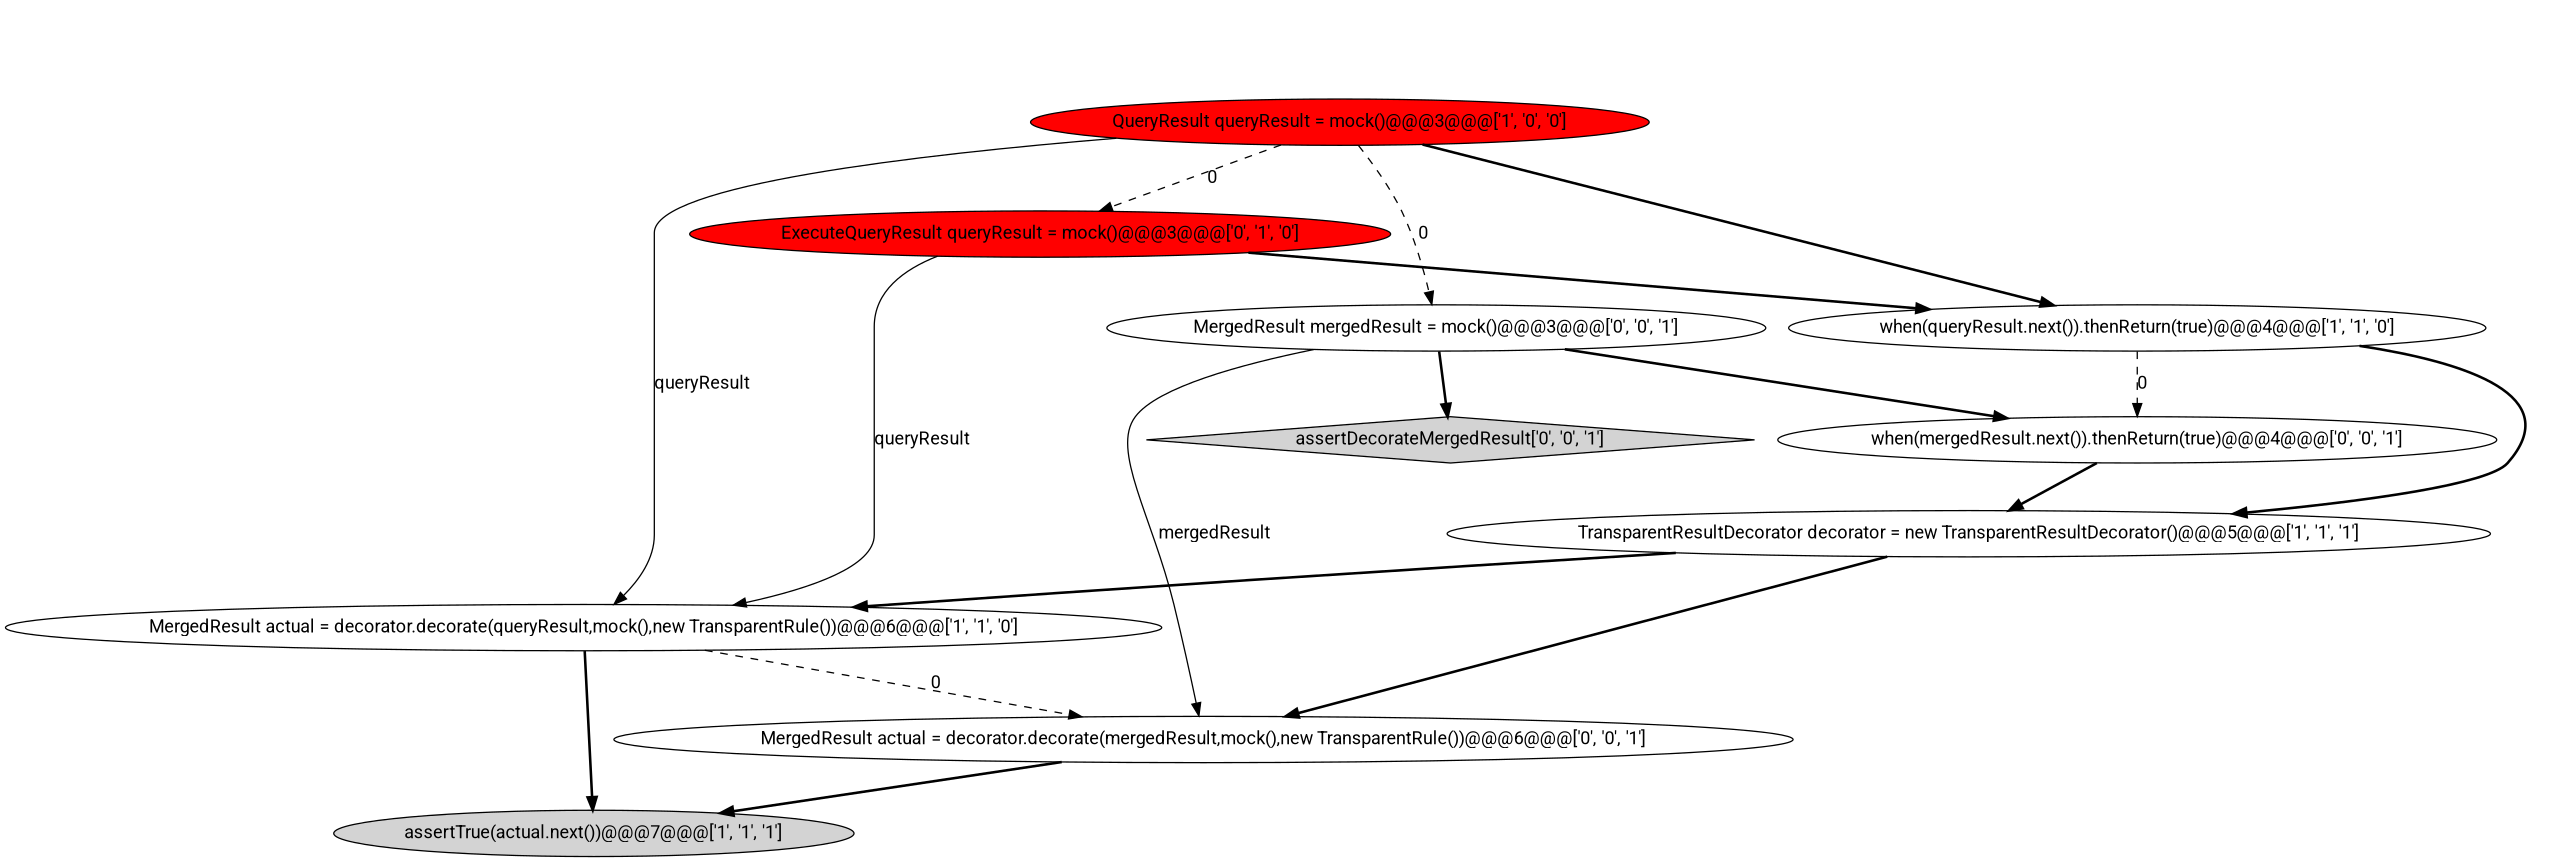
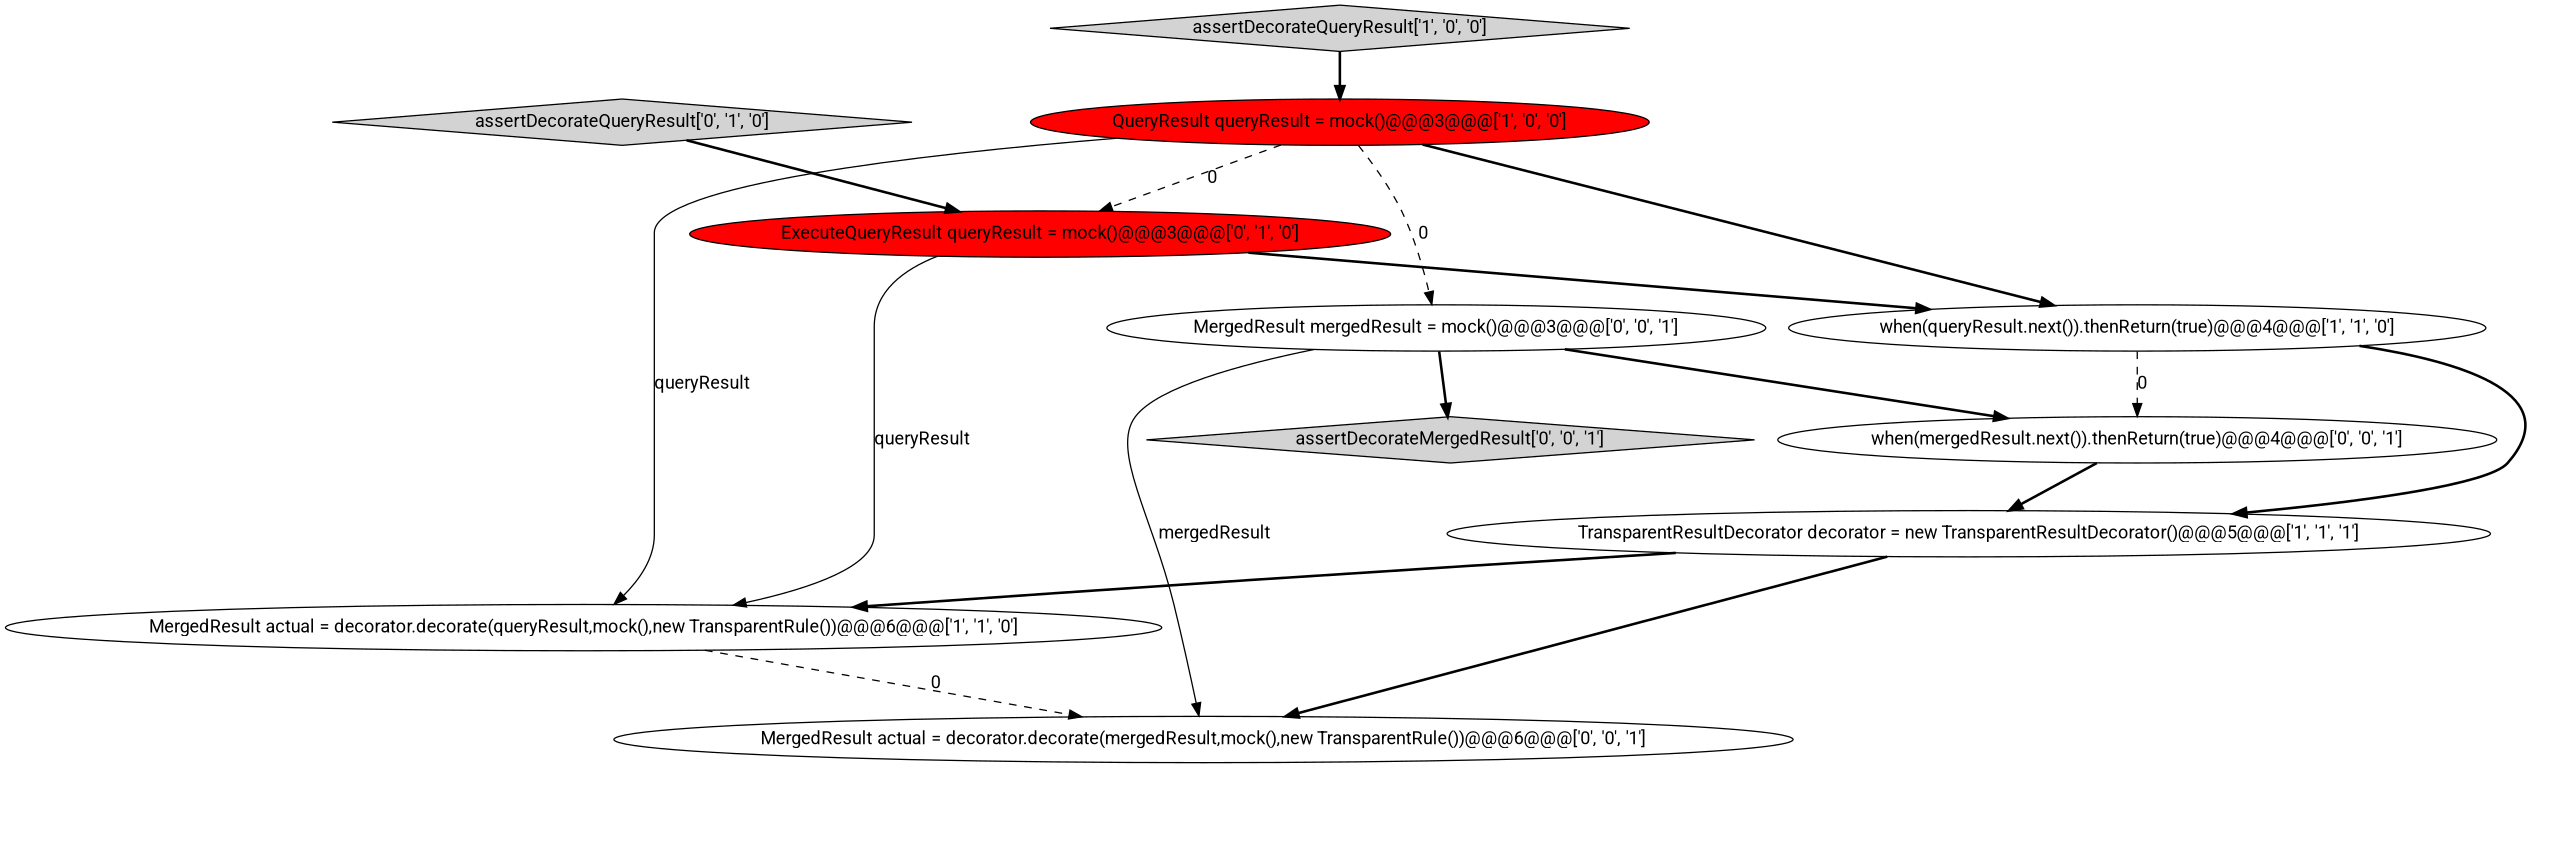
node "assertDecorateQueryResult['1', '0', '0']": added
node "assertDecorateQueryResult['0', '1', '0']": added
node "assertTrue(actual.next())@@@7@@@['1', '1', '1']": removed
